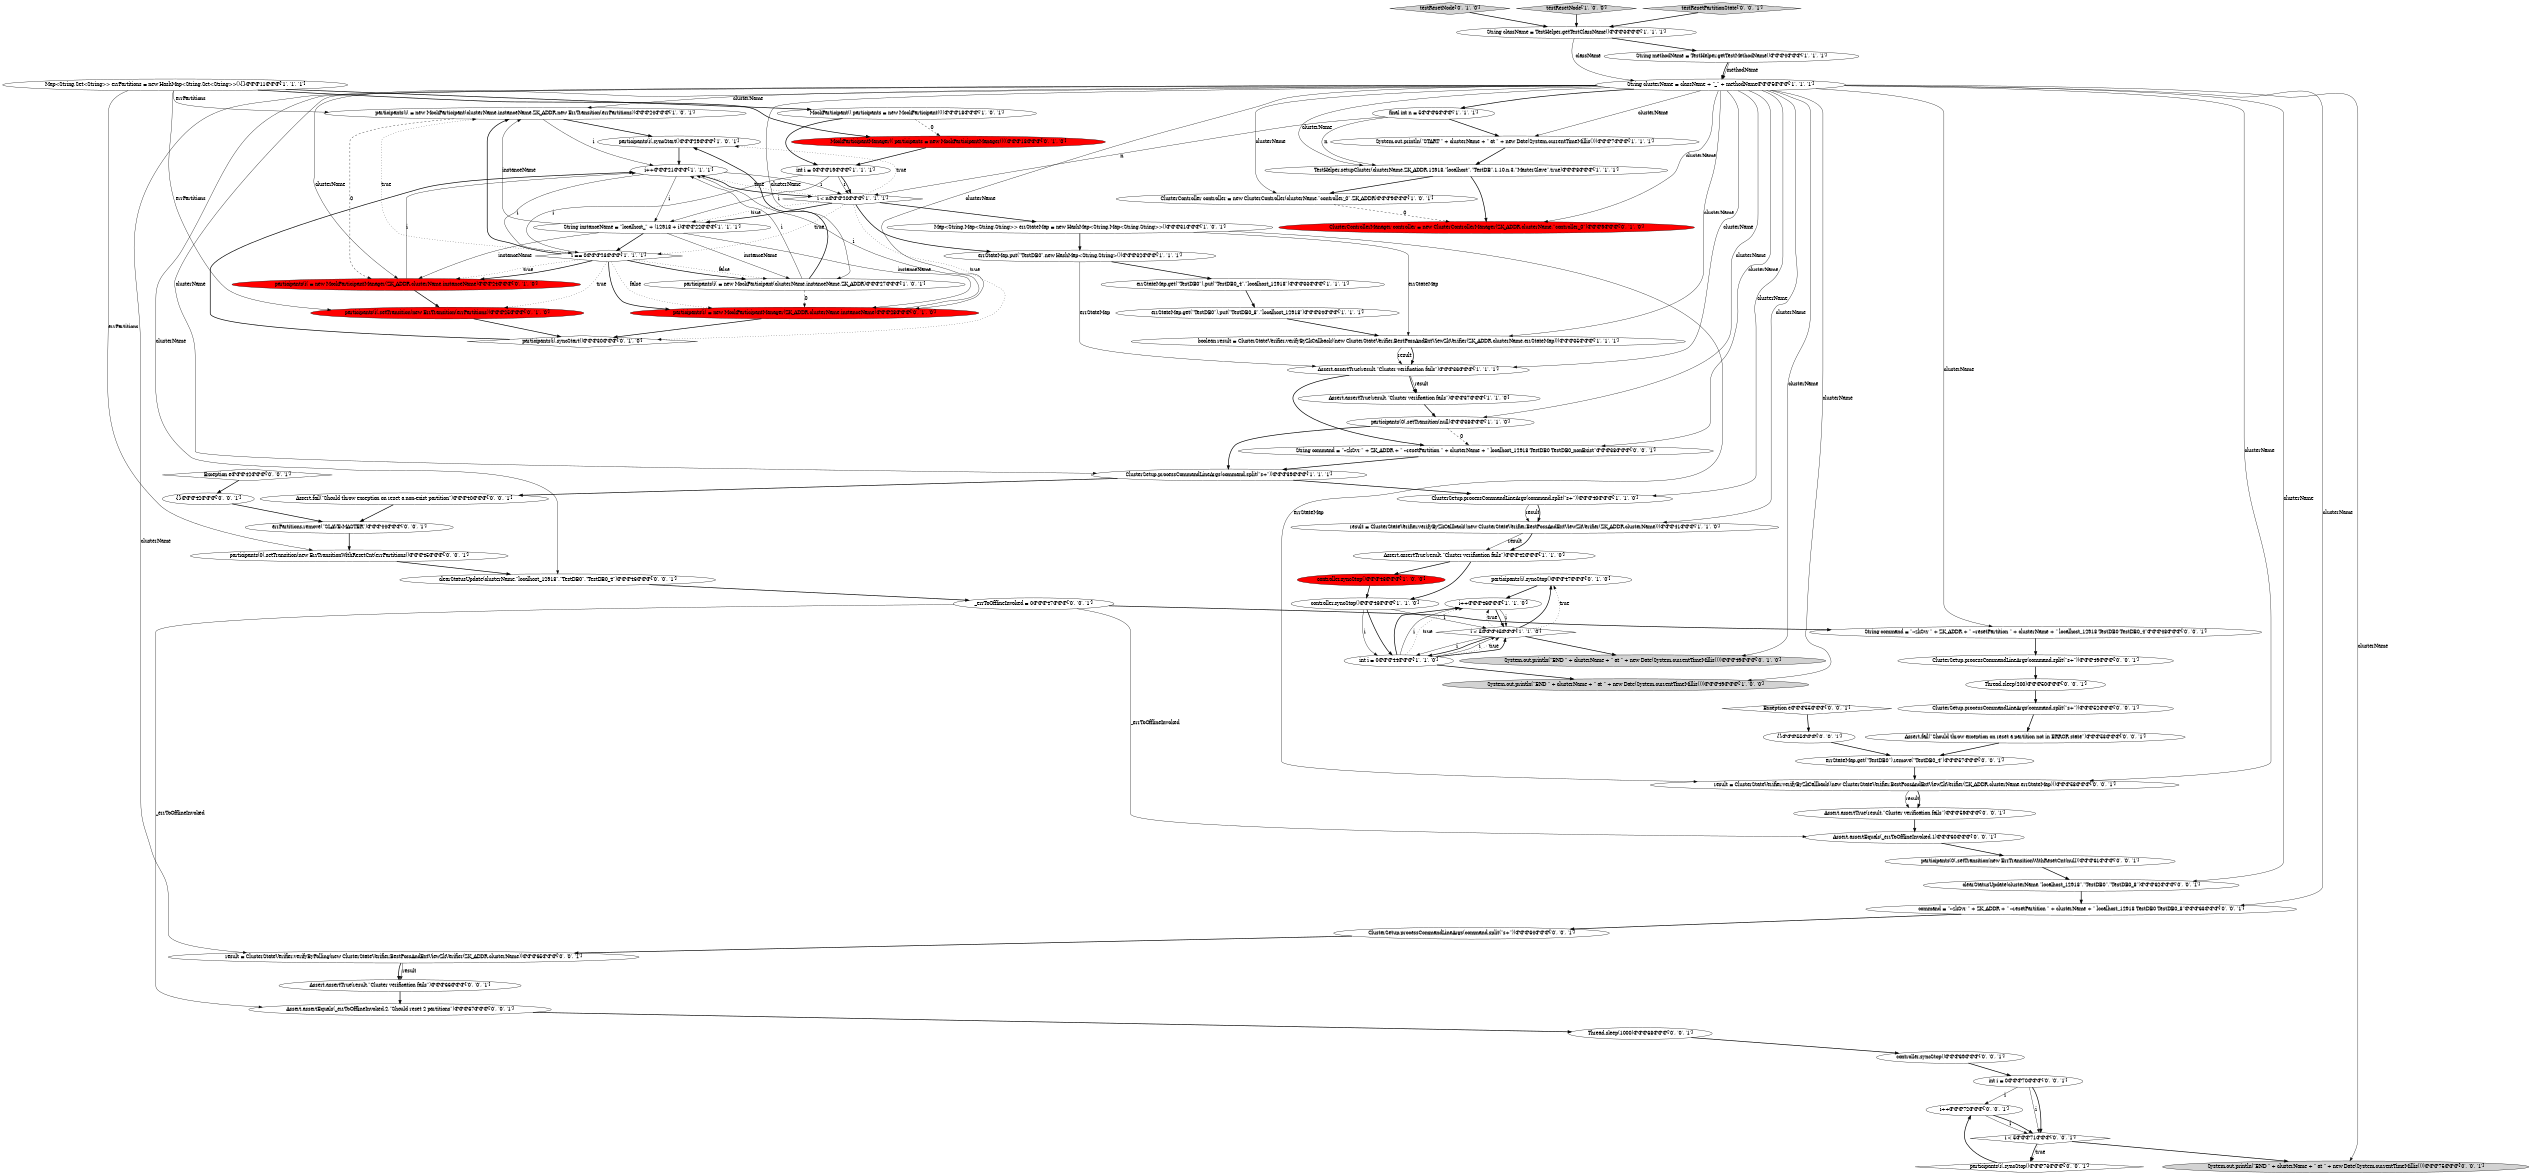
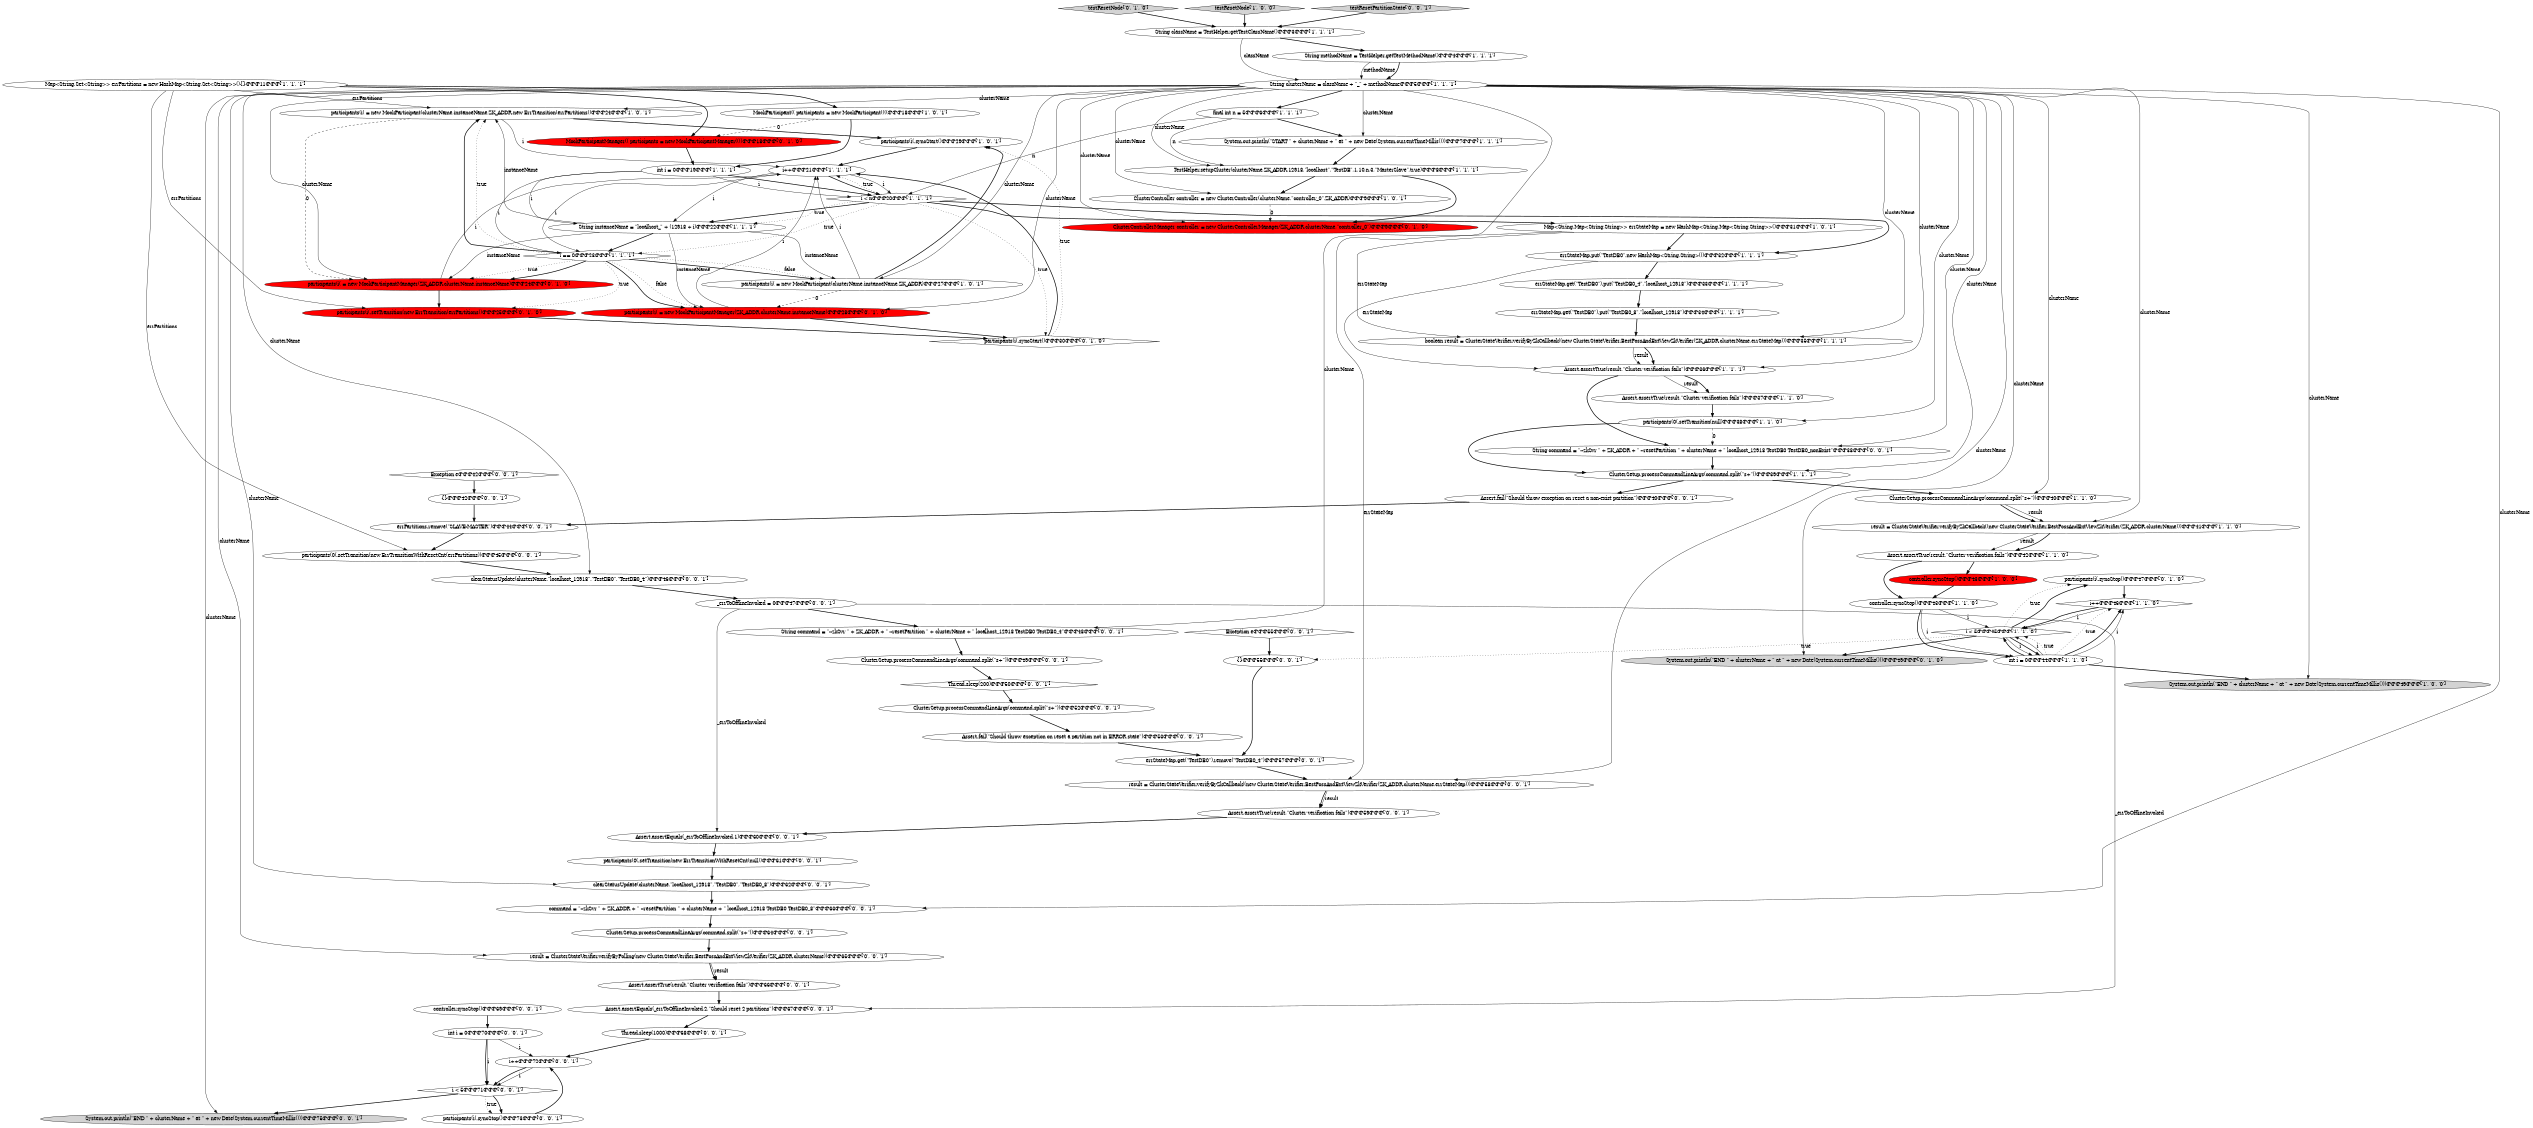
edge "i < n@@@20@@@['1', '1', '1']" -> "participants(i(.syncStart()@@@29@@@['1', '0', '1']": now "participants(i(.syncStart()@@@30@@@['0', '1', '0']" -> "participants(i(.syncStart()@@@29@@@['1', '0', '1']"
node "i++@@@46@@@['1', '1', '0']": shape ellipse -> diamond
edge "i < 5@@@45@@@['1', '1', '0']" -> "i++@@@46@@@['1', '1', '0']": now "i < 5@@@45@@@['1', '1', '0']" -> "{}@@@55@@@['0', '0', '1']"
node "Thread.sleep(200)@@@50@@@['0', '0', '1']": shape ellipse -> diamond
edge "Thread.sleep(1000)@@@68@@@['0', '0', '1']" -> "controller.syncStop()@@@69@@@['0', '0', '1']": now "Thread.sleep(1000)@@@68@@@['0', '0', '1']" -> "i++@@@72@@@['0', '0', '1']"
node "participants(i(.syncStop()@@@73@@@['0', '0', '1']": shape diamond -> ellipse
